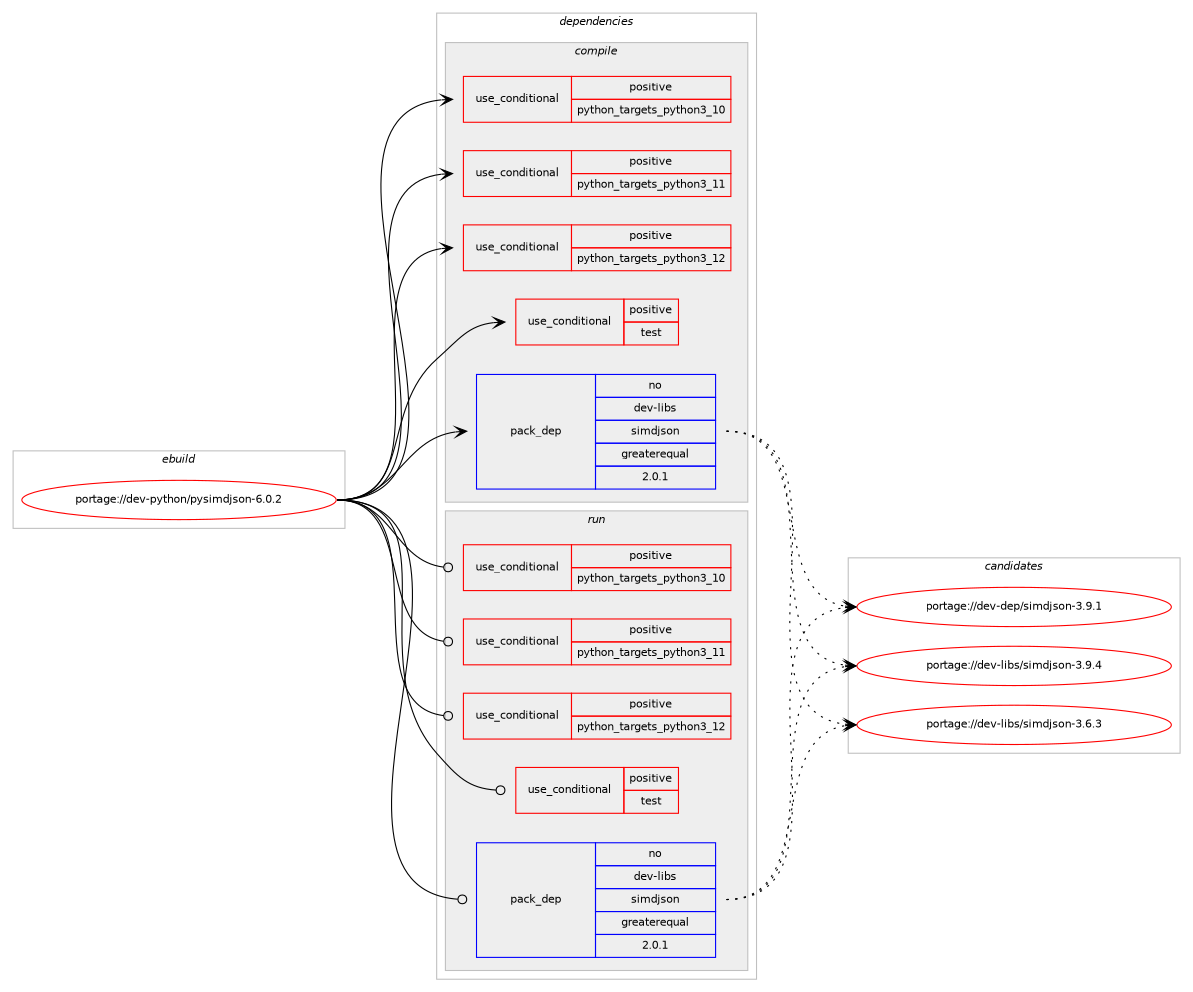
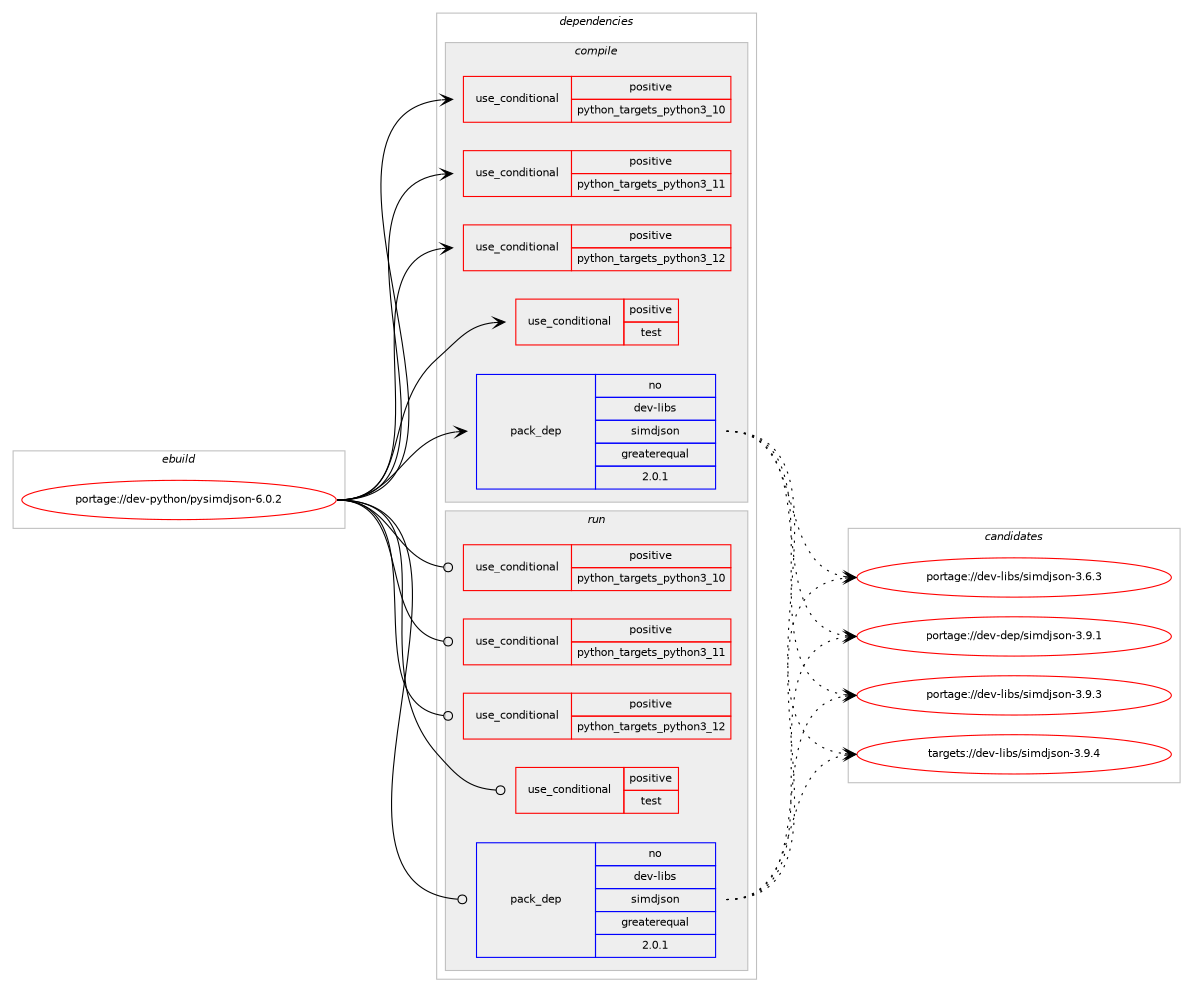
node "portage://dev-libs/simdjson-3.9.4": label "portage://dev-libs/simdjson-3.9.4" -> "targets://dev-libs/simdjson-3.9.4"
node "portage://dev-libs/simdjson-3.9.3": added
